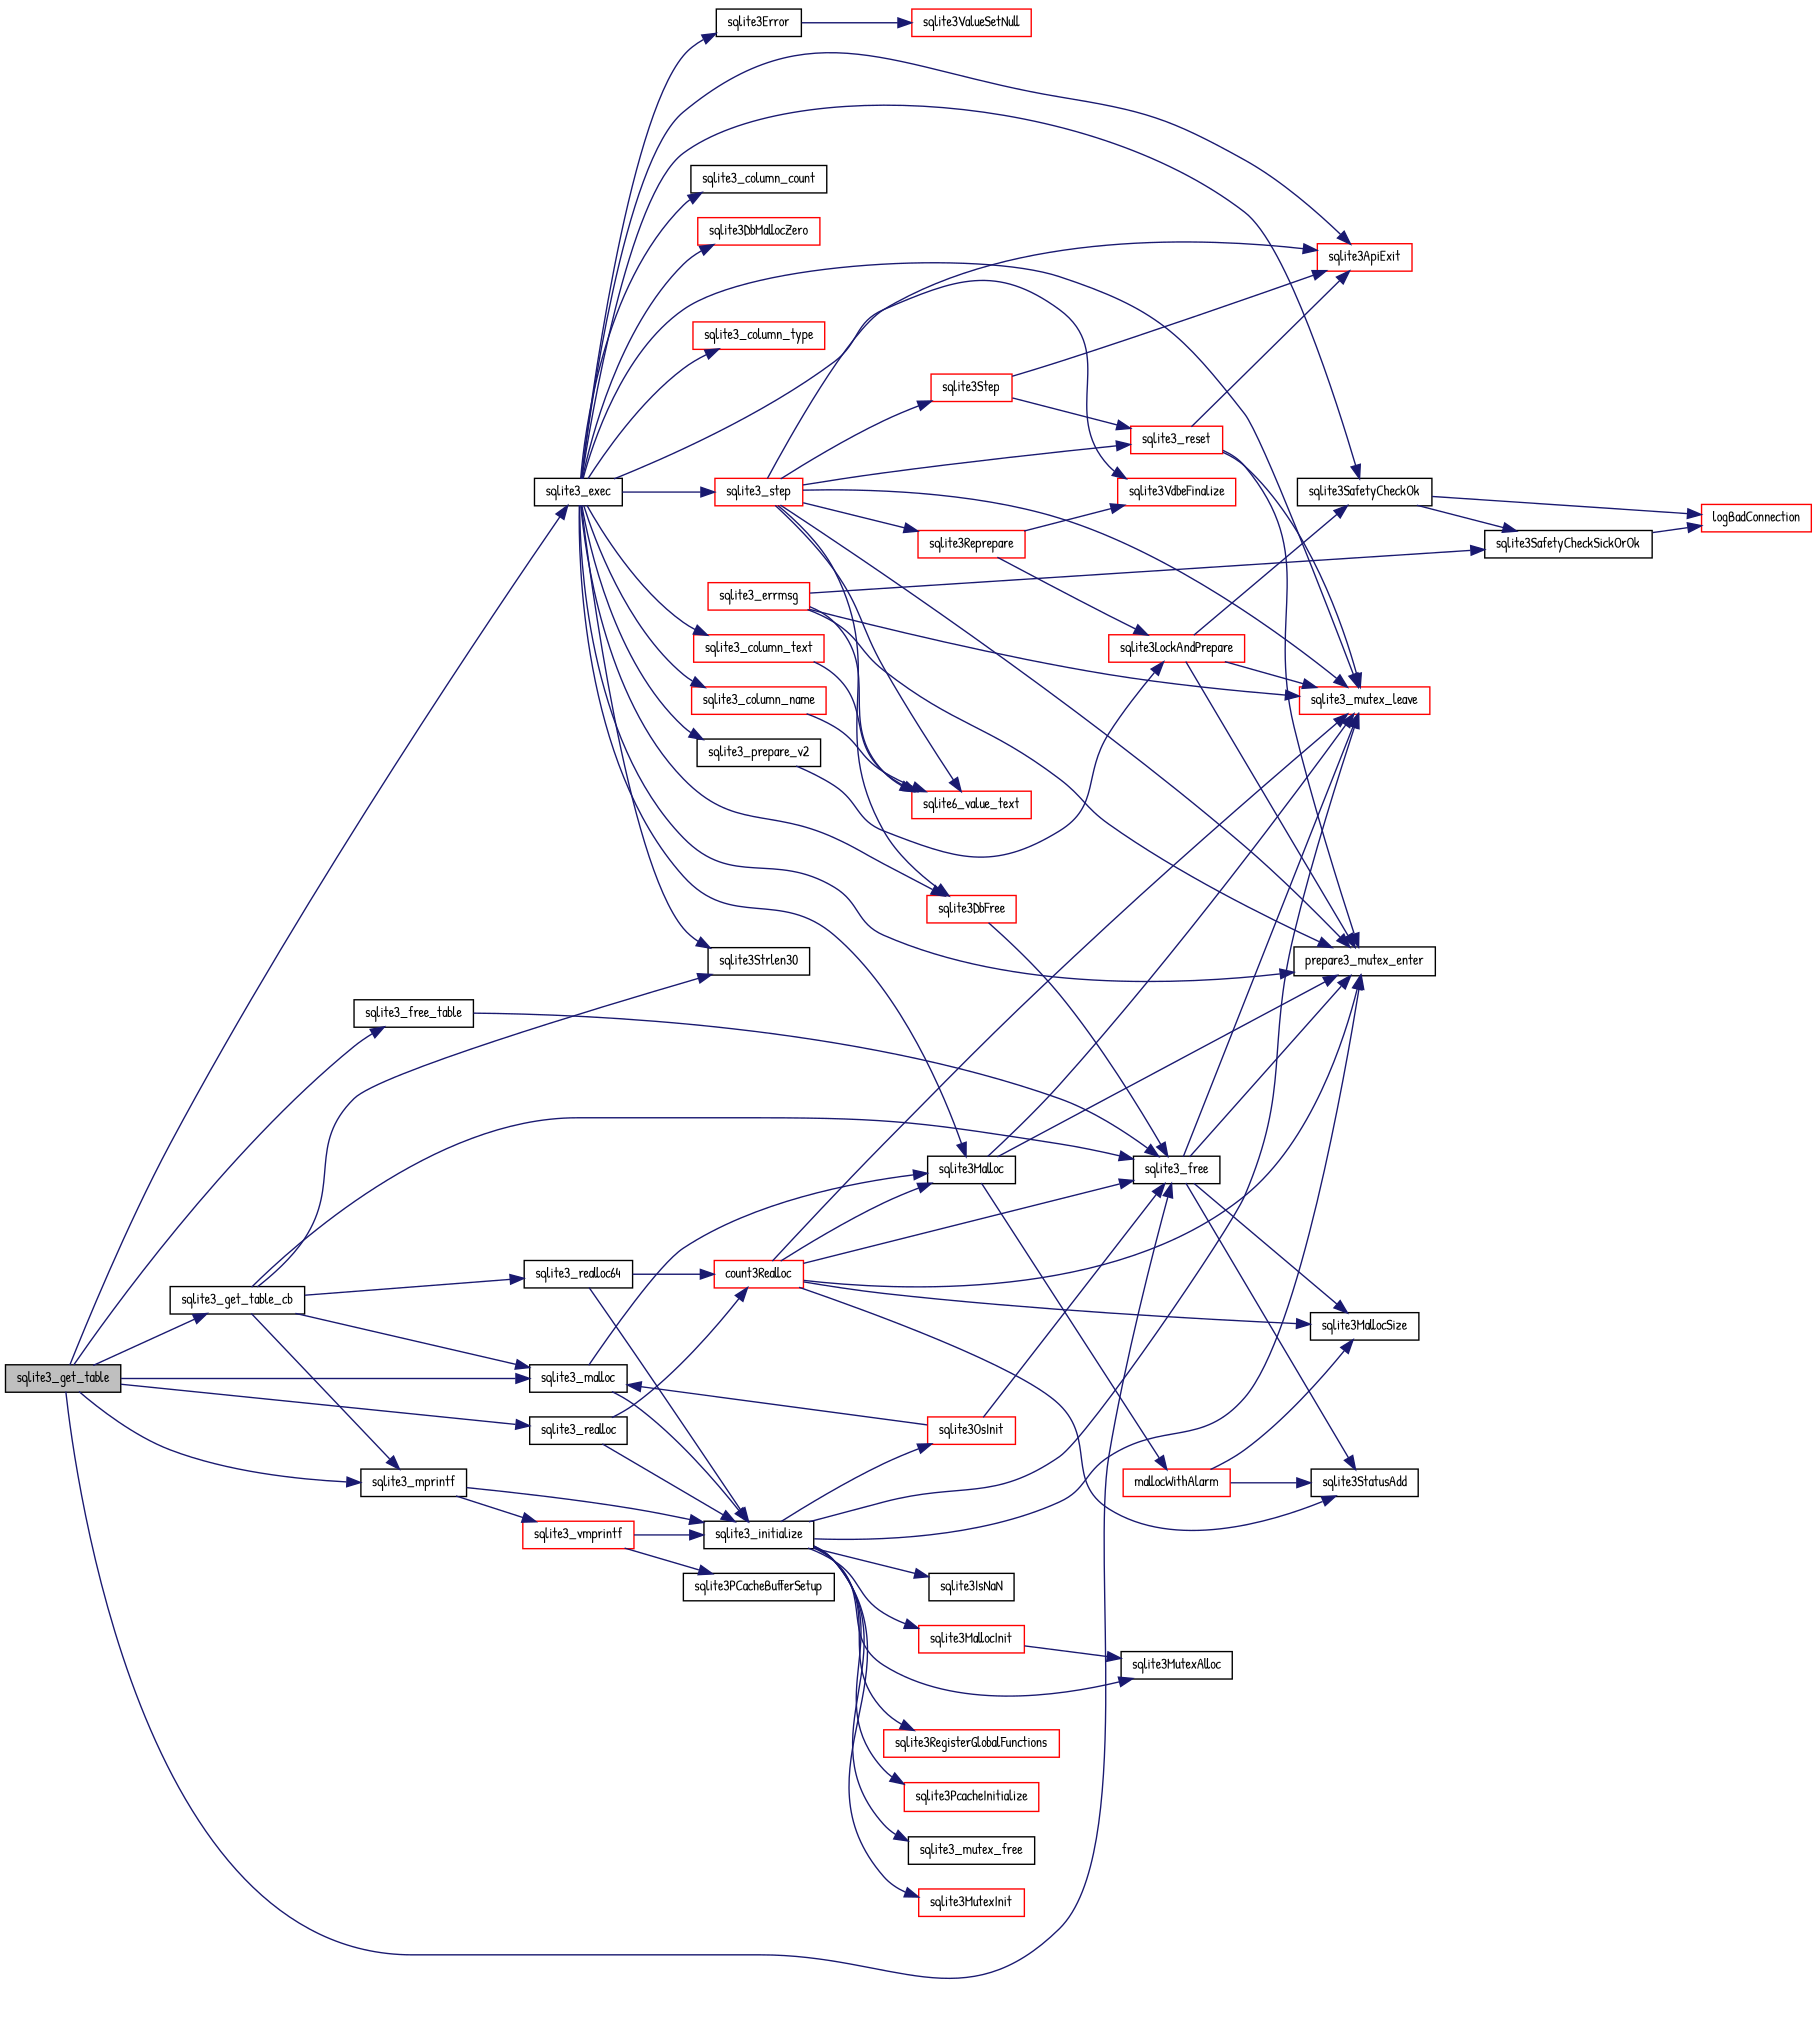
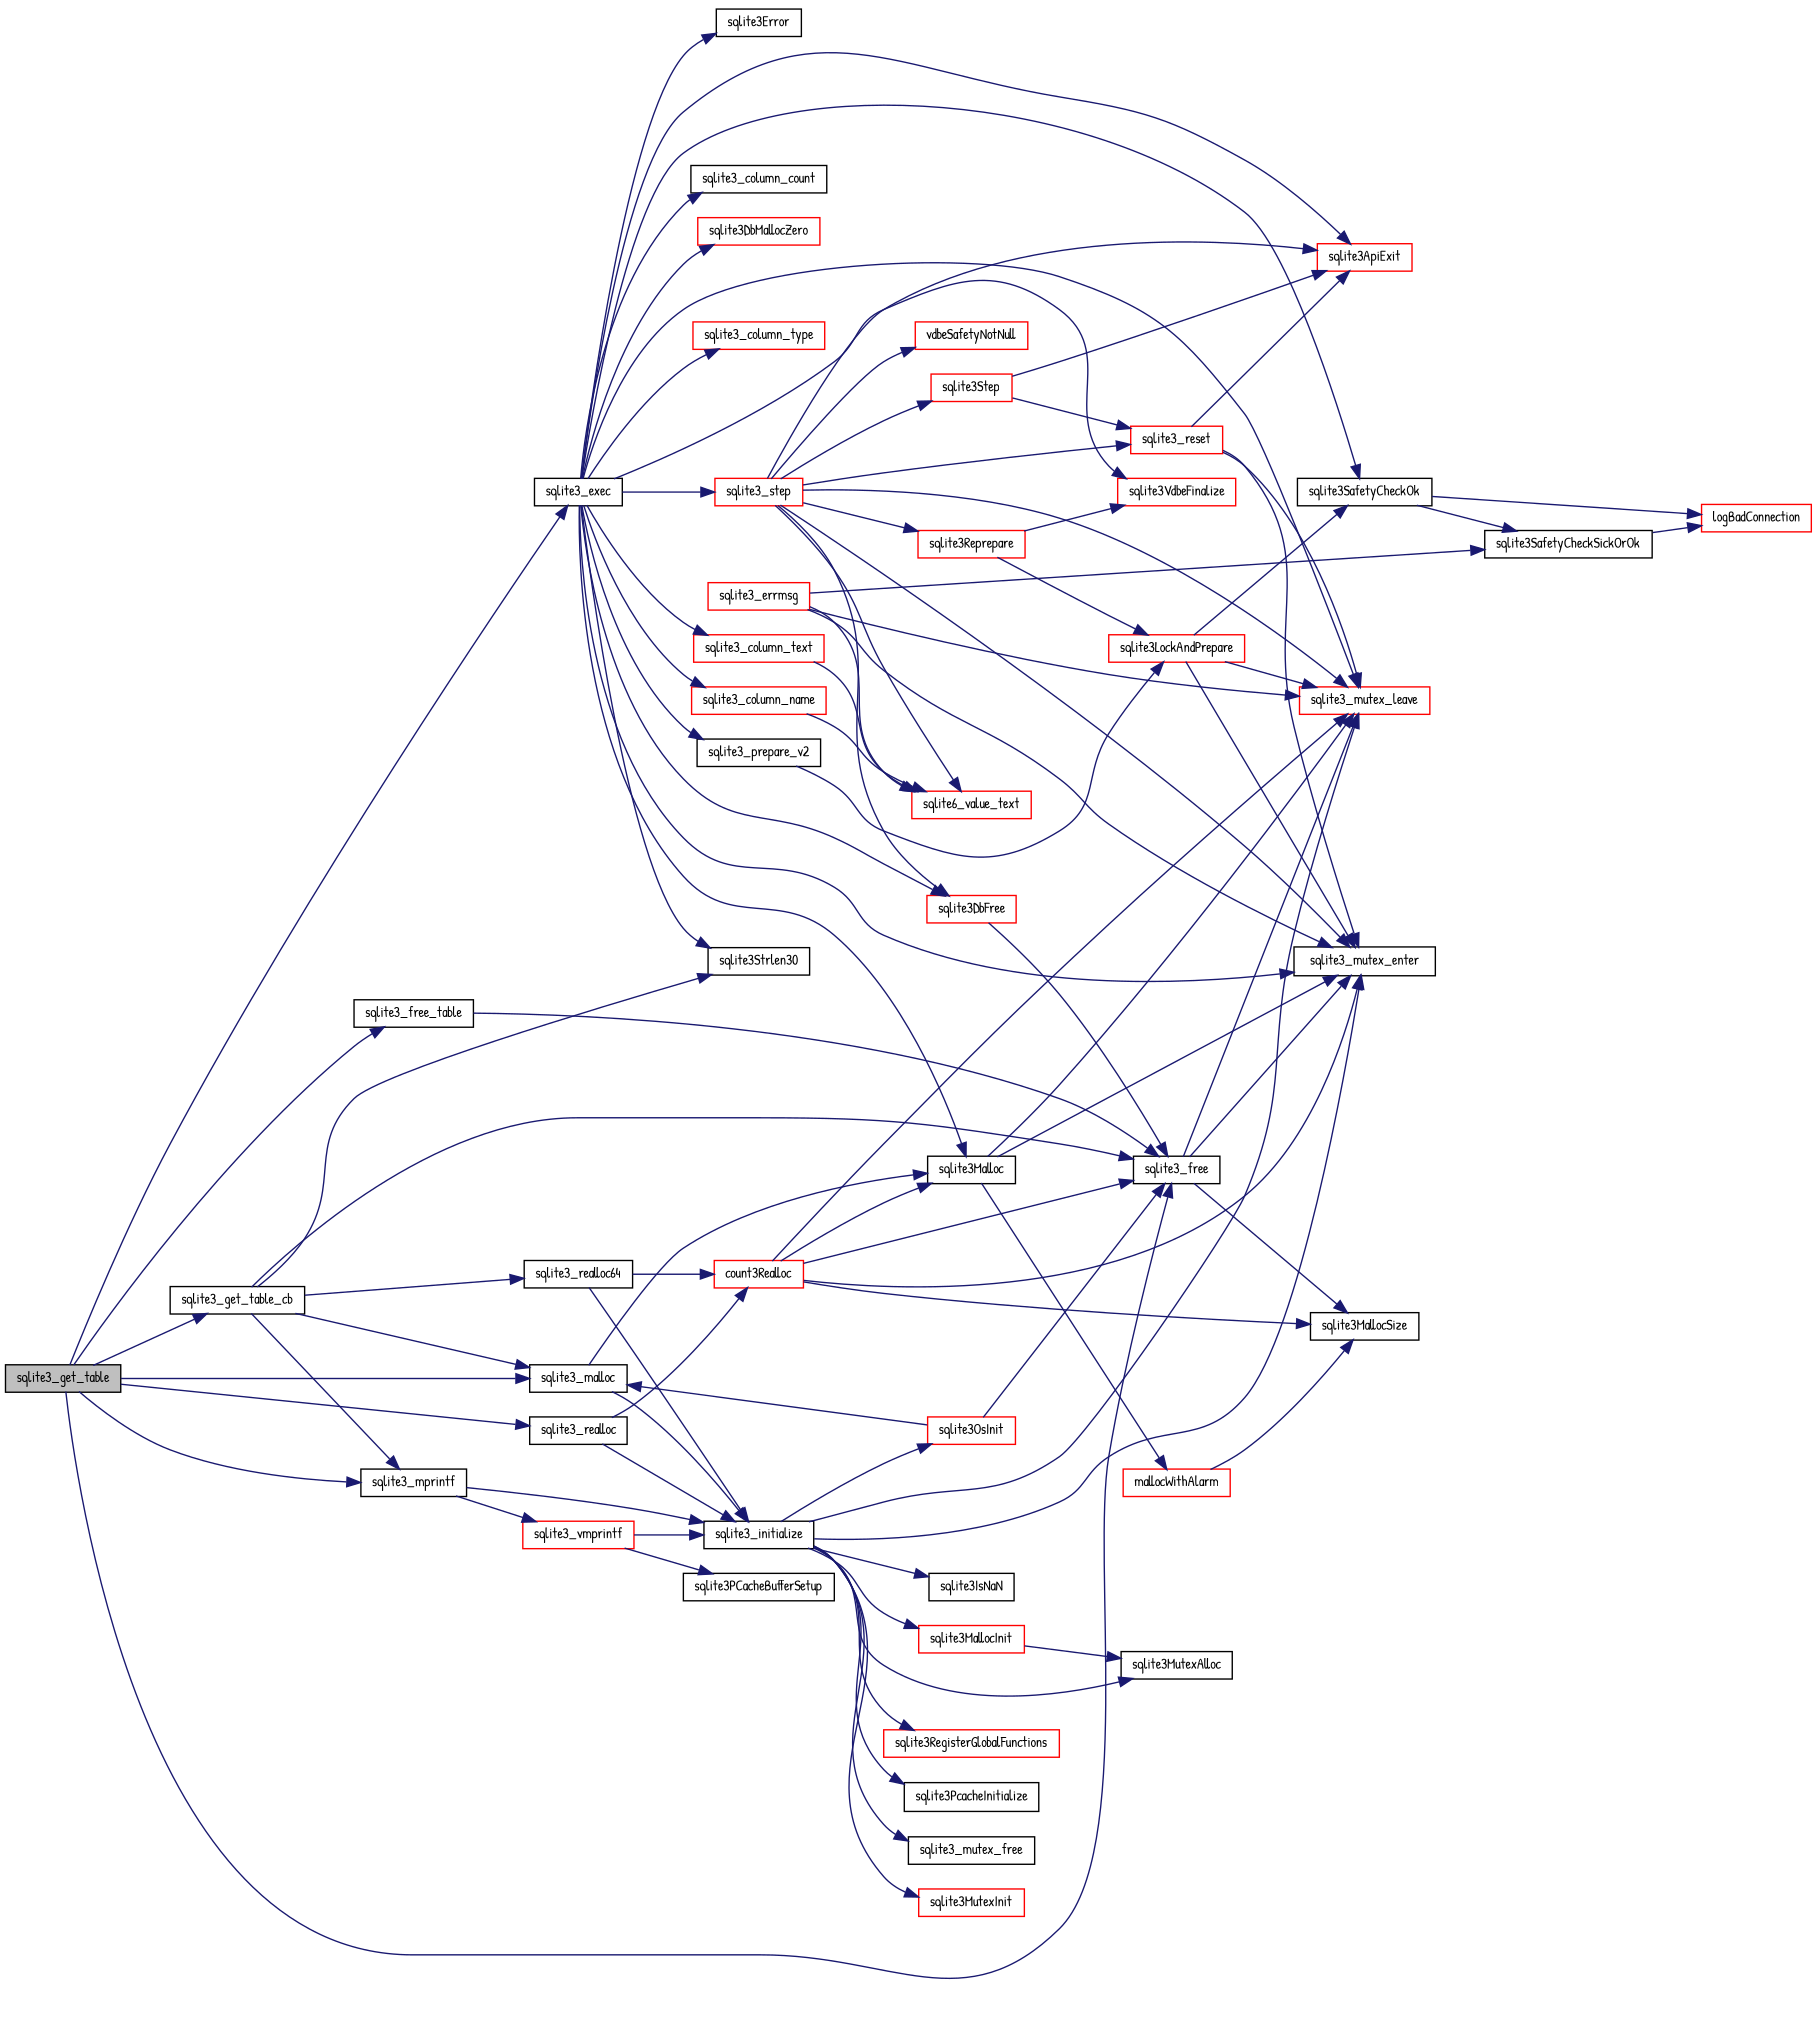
node "sqlite3ValueSetNull": removed
node "vdbeSafetyNotNull": added
node "prepare3_mutex_enter": label "prepare3_mutex_enter" -> "sqlite3_mutex_enter"
node "sqlite3StatusAdd": removed
node "sqlite3PcacheInitialize": color red -> black
